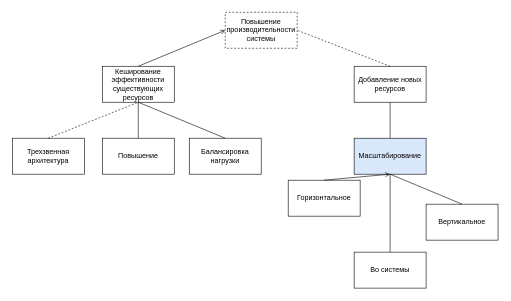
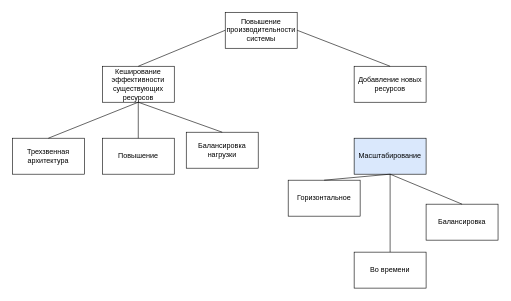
node "Повышение производительности системы": style dashed -> solid
edge "Кеширование эффективности существующих ресурсов" -> "Повышение производительности системы": arrowhead open -> none
edge "Повышение производительности системы" -- "Добавление новых ресурсов": style dashed -> solid
edge "Добавление новых ресурсов" -- "Масштабирование": removed
edge "Кеширование эффективности существующих ресурсов" -- "Трехзвенная архитектура": style dashed -> solid
node "Балансировка нагрузки": moved (225, 156) -> (222, 150)
edge "Горизонтальное" -> "Масштабирование": arrowhead open -> none
node "Вертикальное": label "Вертикальное" -> "Балансировка"
node "Во системы": label "Во системы" -> "Во времени"
